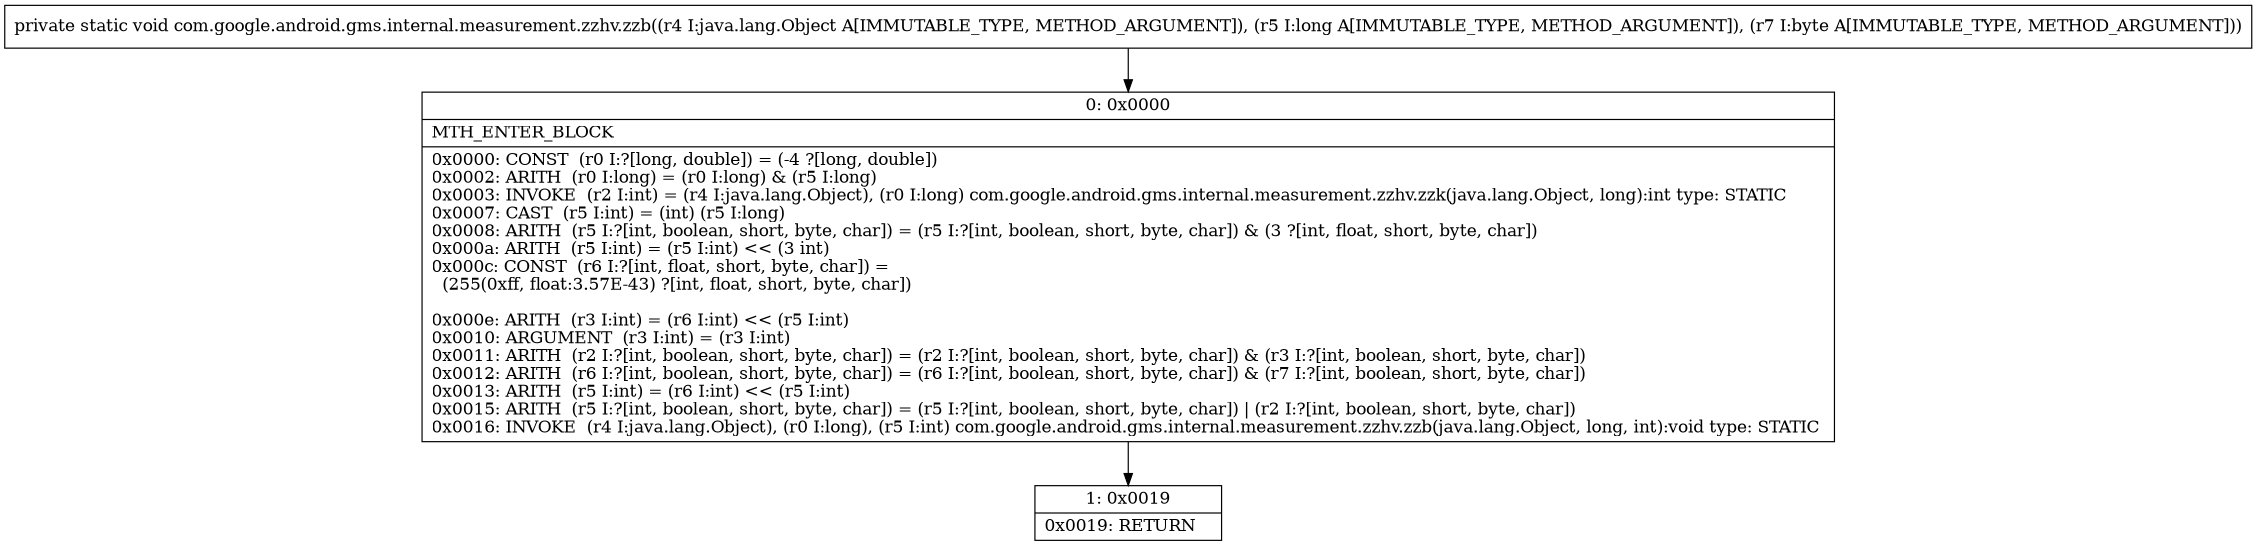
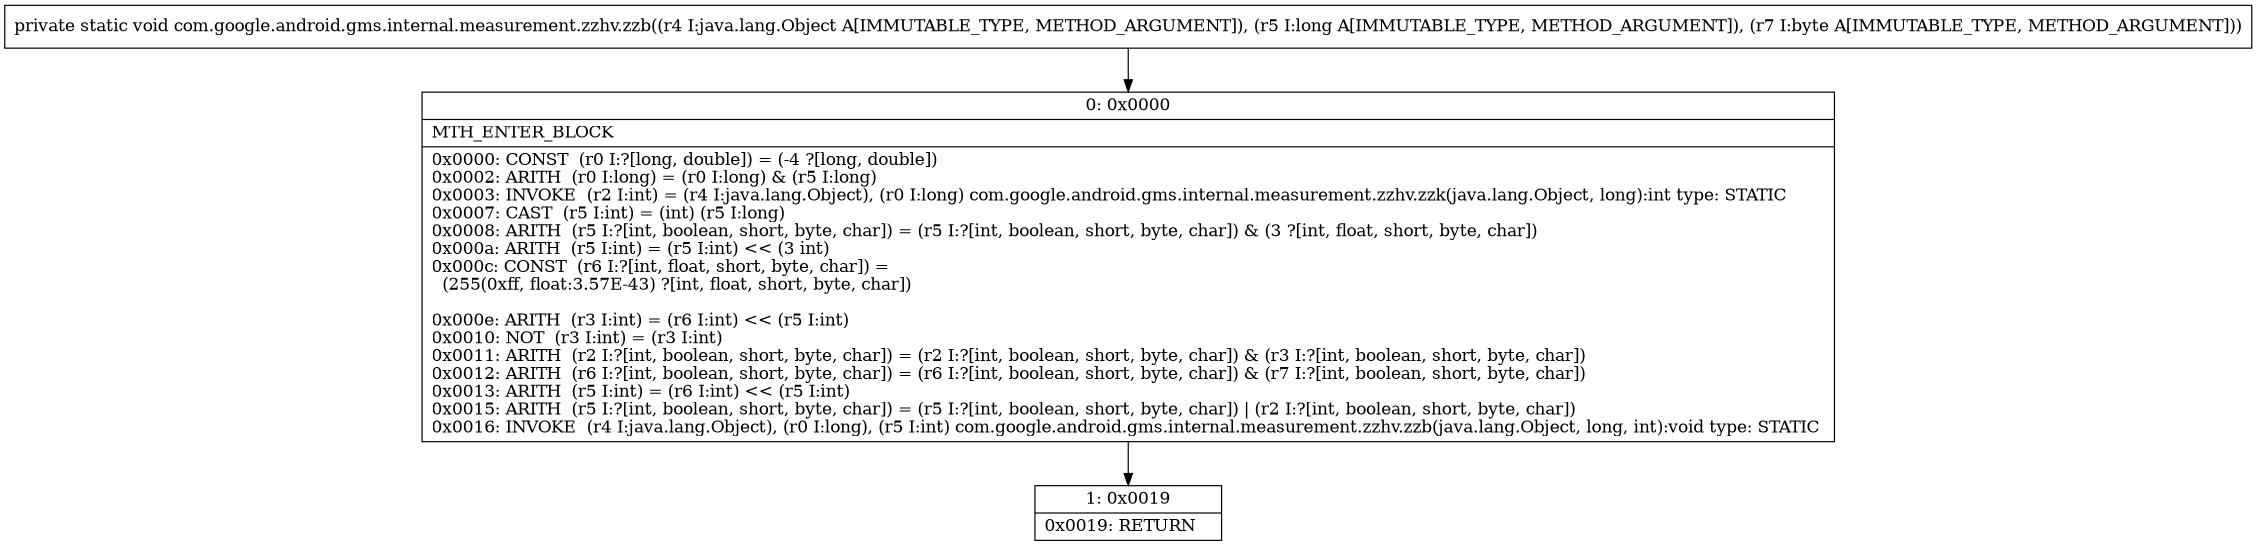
node "0: 0x0000": text "0x0010: ARGUMENT  (r3 I:int) = (r3 I:int)" -> "0x0010: NOT  (r3 I:int) = (r3 I:int)"
